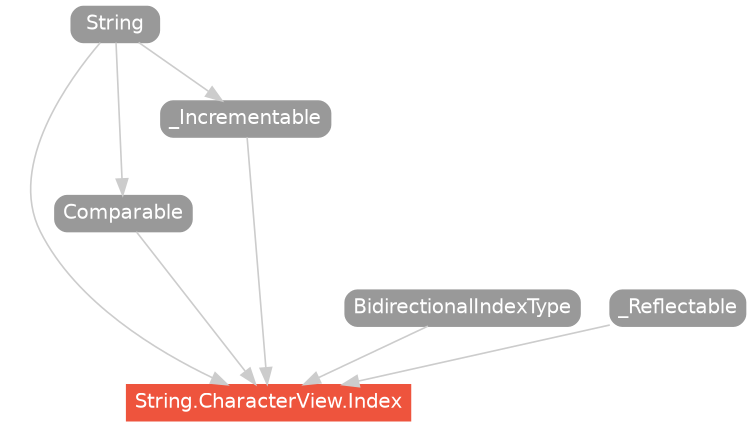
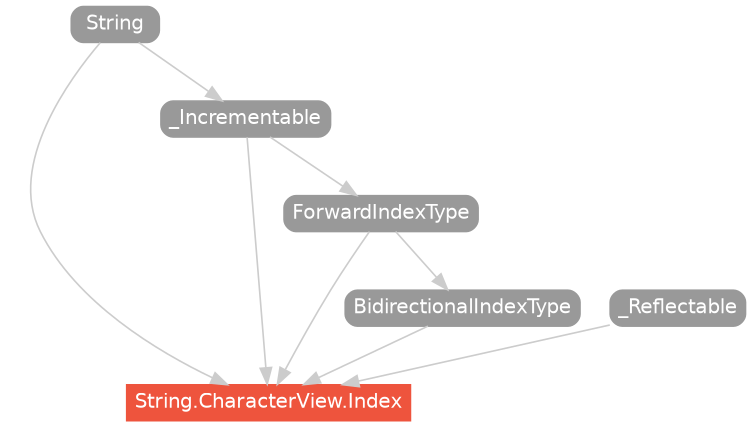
node "Comparable": removed
node "ForwardIndexType": added
